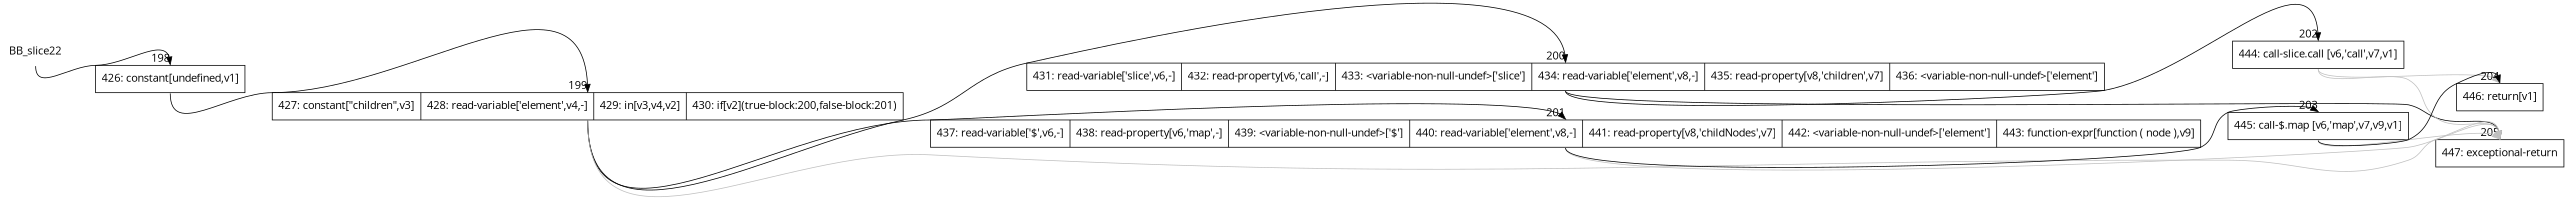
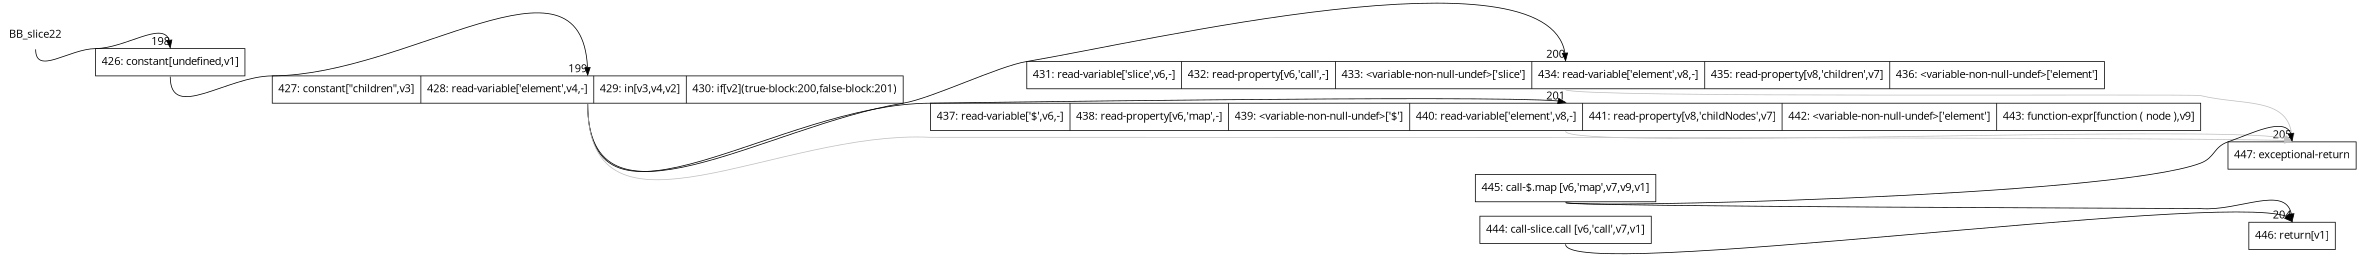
edge "444: call-slice.call [v6,'call',v7,v1]" -> "446: return[v1]": color gray -> black
edge "444: call-slice.call [v6,'call',v7,v1]" -> "447: exceptional-return": removed
edge "431: read-variable['slice',v6,-]" -> "444: call-slice.call [v6,'call',v7,v1]": removed
edge "431: read-variable['slice',v6,-]" -> "447: exceptional-return": color black -> gray
edge "445: call-$.map [v6,'map',v7,v9,v1]" -> "447: exceptional-return": color gray -> black
edge "437: read-variable['$',v6,-]" -> "445: call-$.map [v6,'map',v7,v9,v1]": removed
